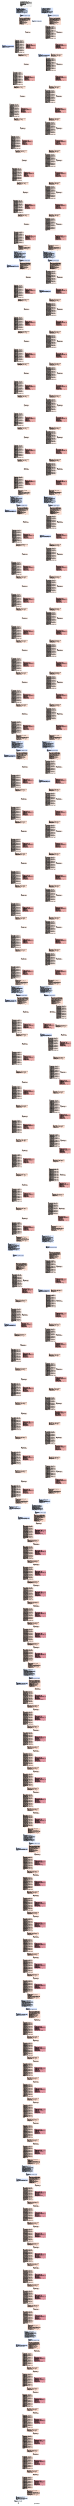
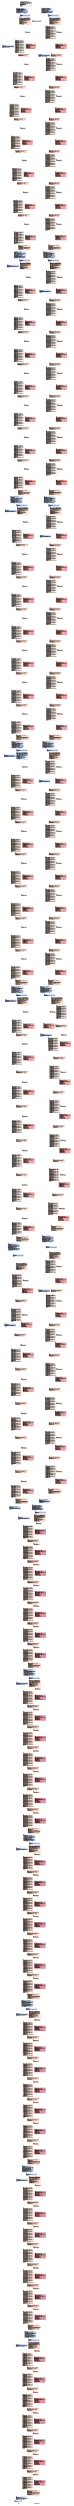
node "%1404:": fillcolor #f7b99e70 -> #a1c0ff70
